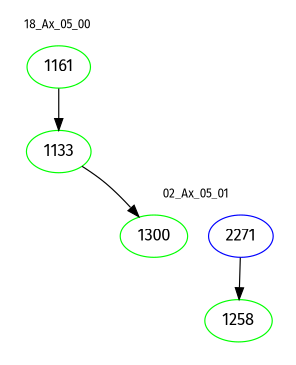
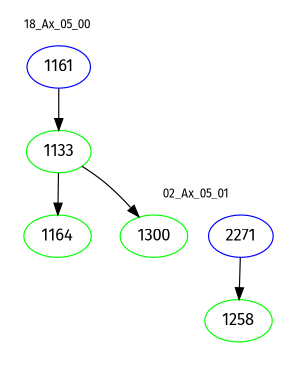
node "1161": color green -> blue
node "1164": added
